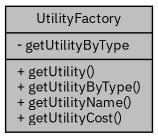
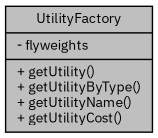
node "UtilityFactory": text "- getUtilityByType" -> "- flyweights"
